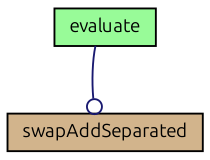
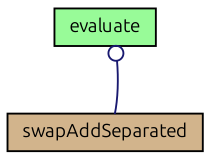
edge "evaluate" -> "swapAddSeparated": reversed
